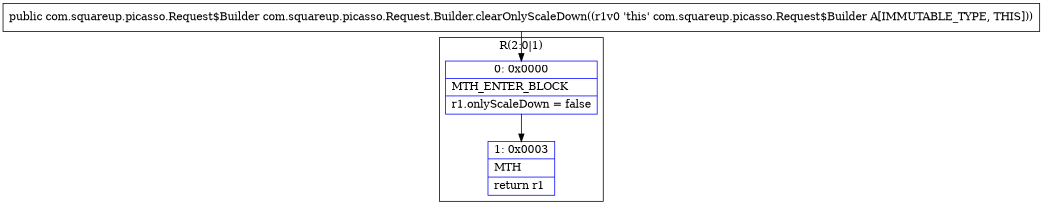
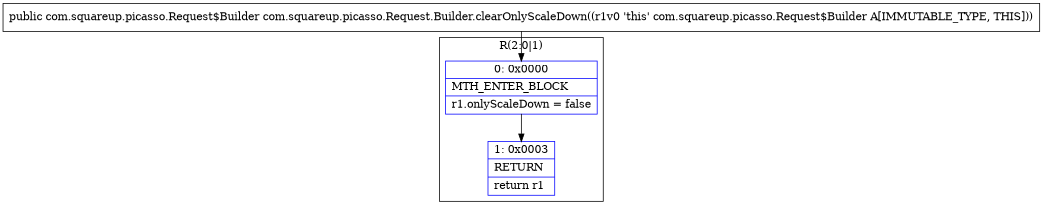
node "1: 0x0003": text "MTH" -> "RETURN"
